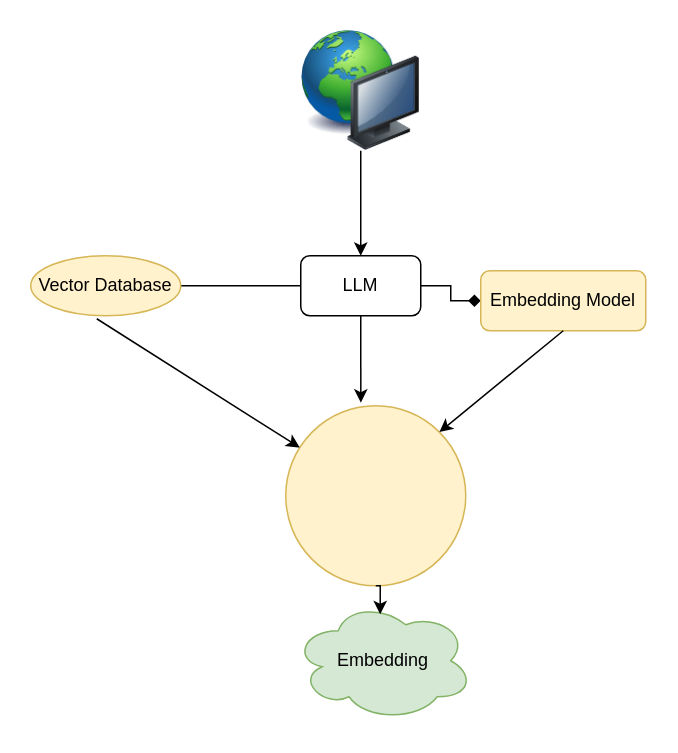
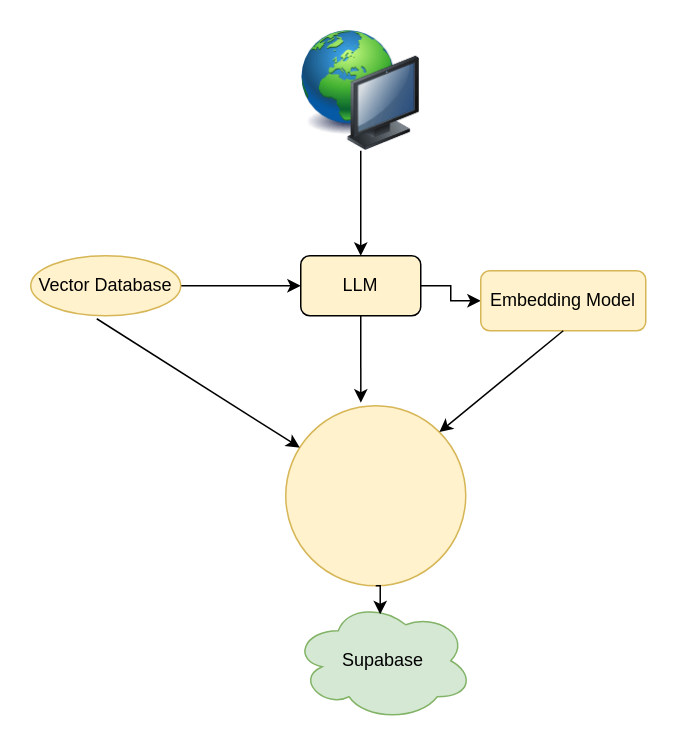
edge "Vector Database" -- "LLM": arrowhead none -> classic
node "LLM": fillcolor #ffffff -> #fff2cc
edge "LLM" -> "Embedding Model": arrowhead diamond -> classic
node "Embedding": label "Embedding" -> "Supabase"
